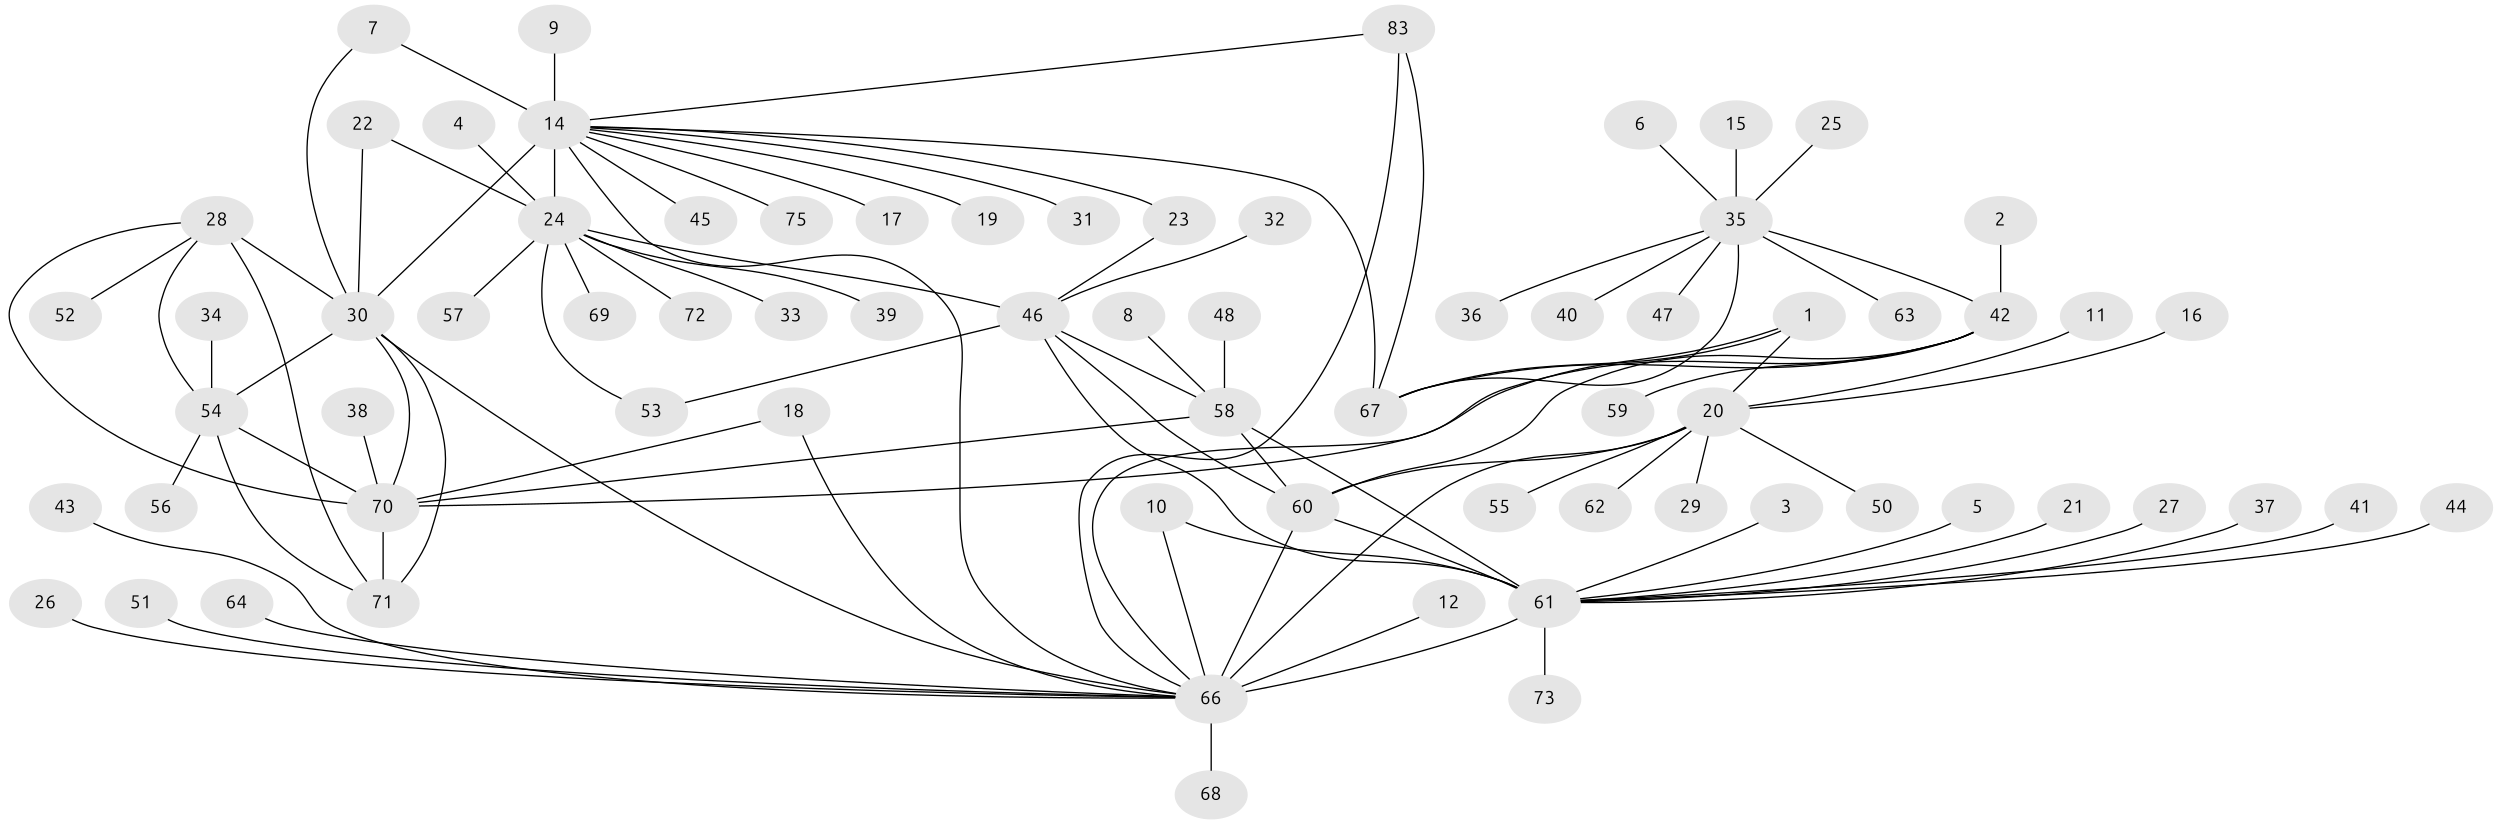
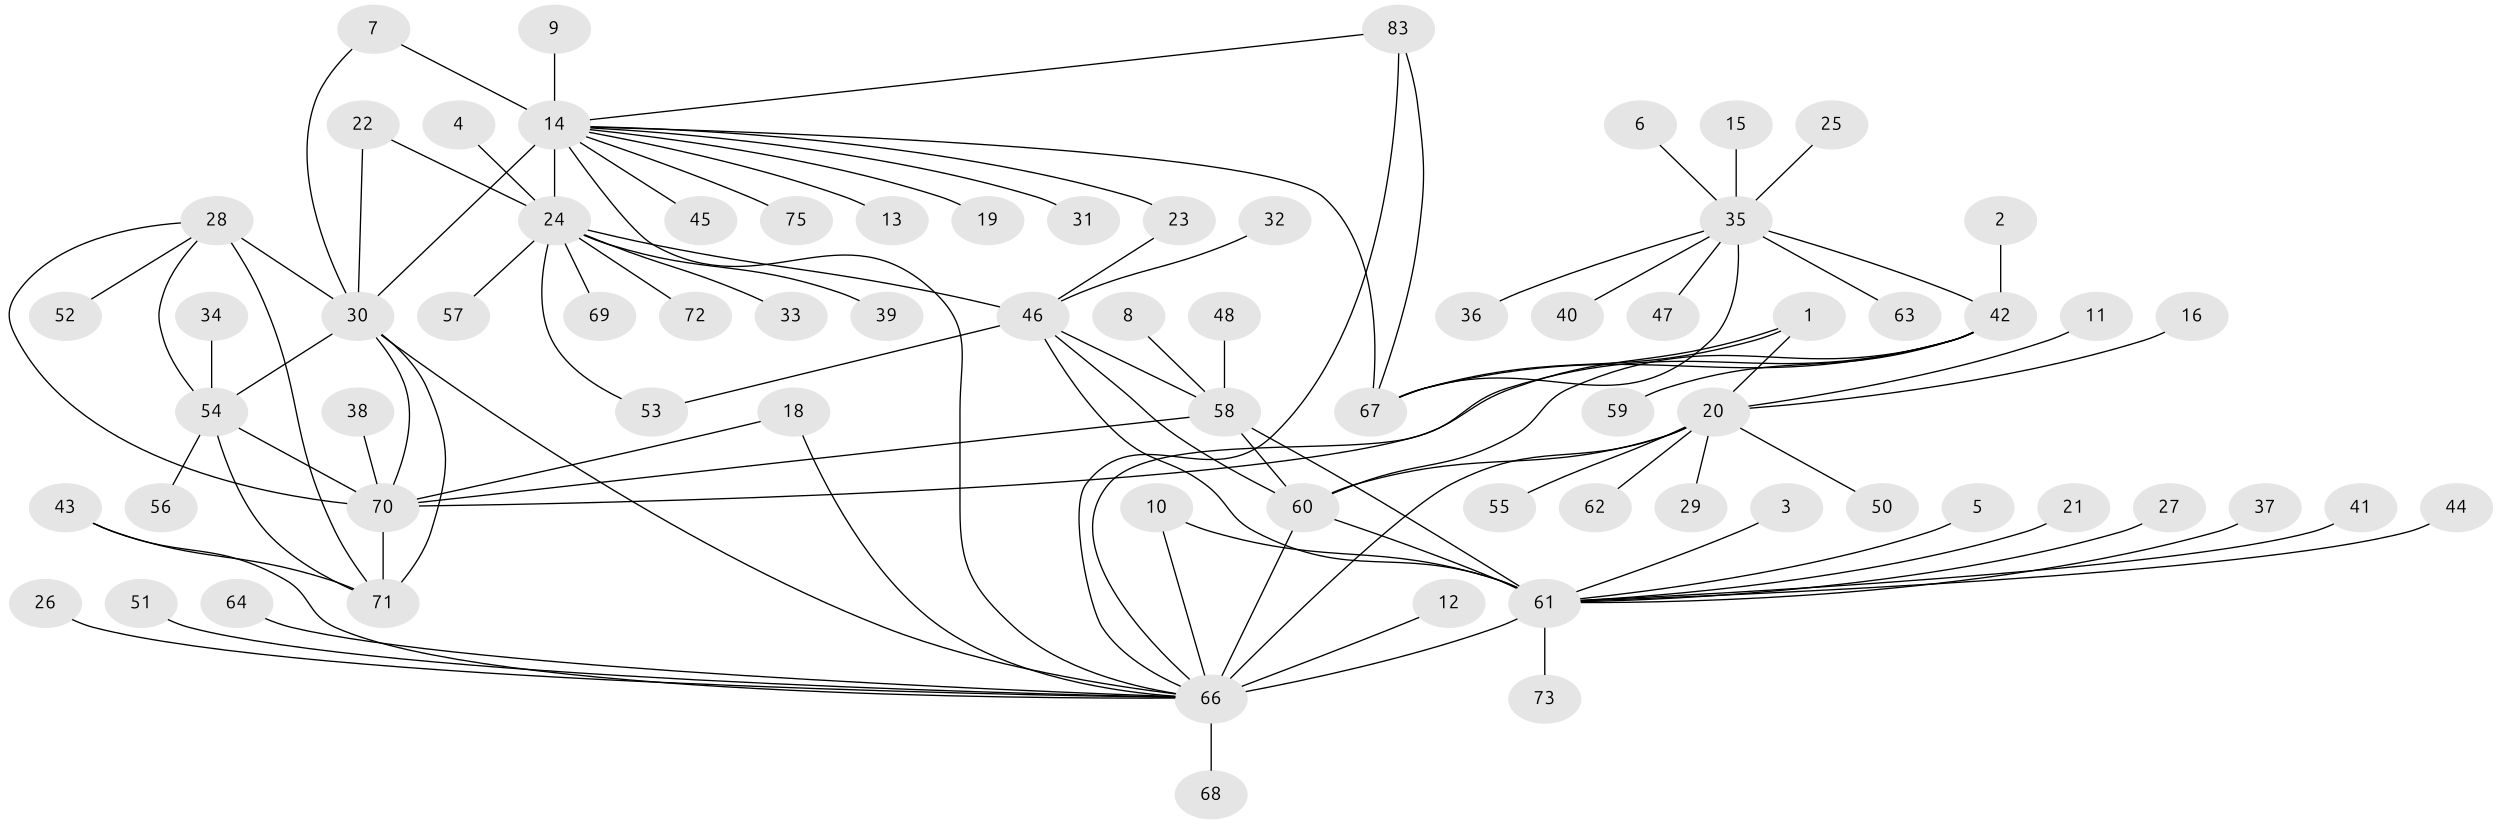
node "17": label "17" -> "13"
edge "43" -- "71": added
